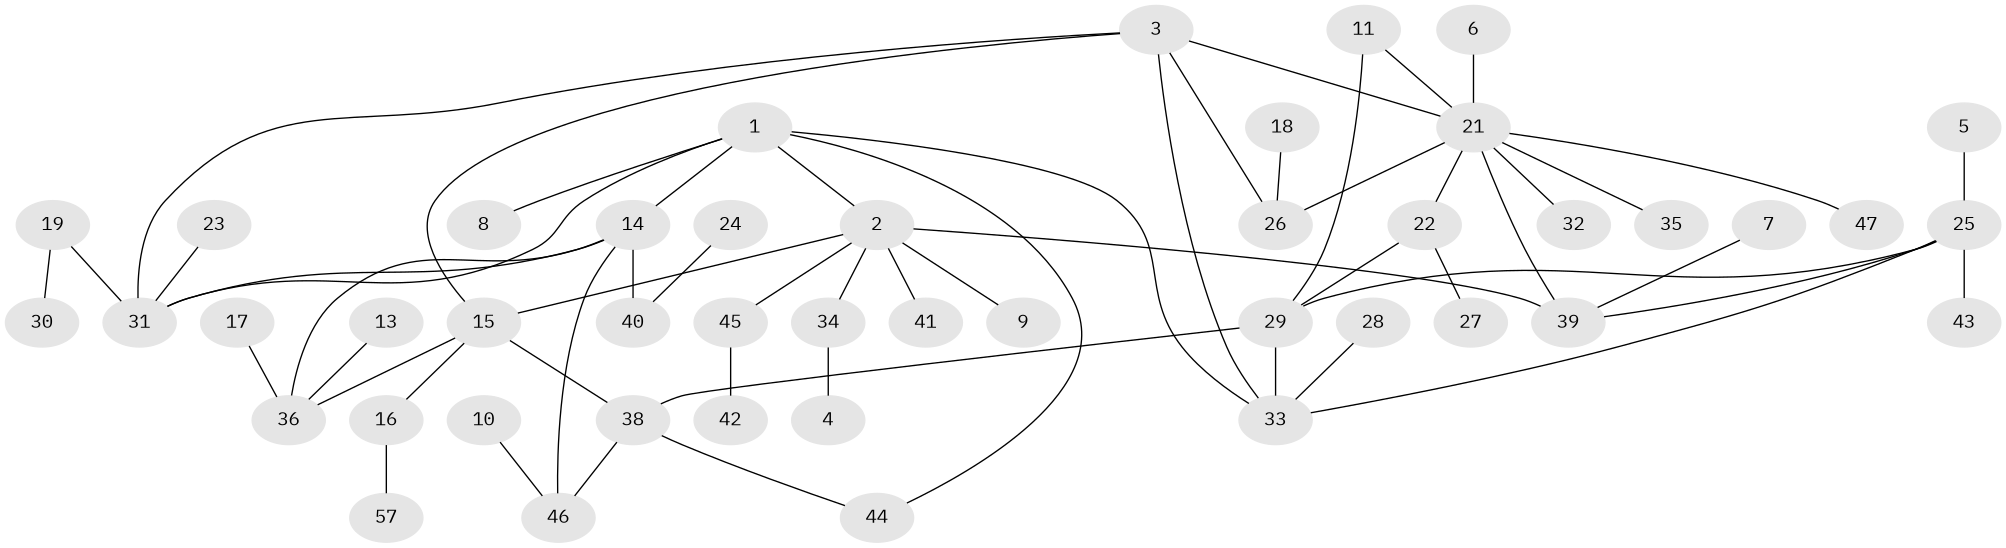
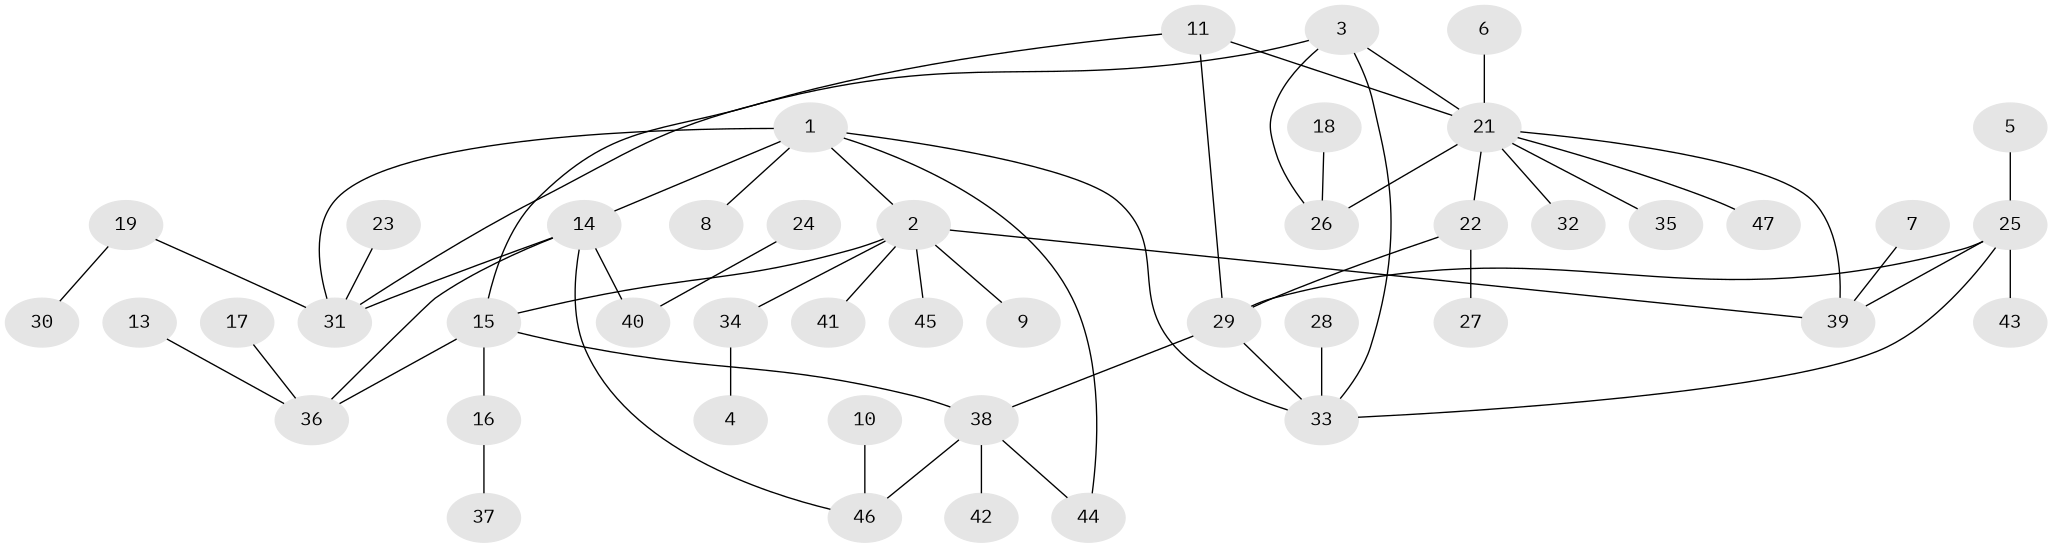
edge "3" -- "15": now "11" -- "15"
edge "45" -- "42": now "38" -- "42"
node "57": label "57" -> "37"
